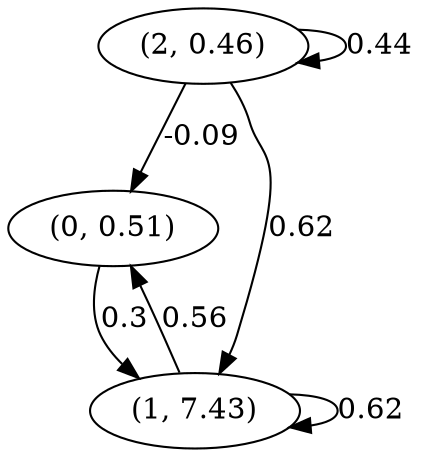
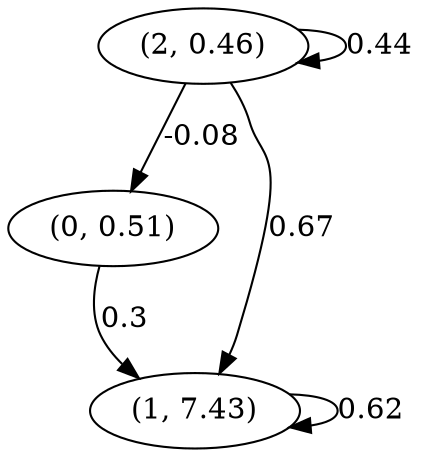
edge "(2, 0.46)" -> "(0, 0.51)": label "-0.09" -> "-0.08"
edge "(2, 0.46)" -> "(1, 7.43)": label "0.62" -> "0.67"
edge "(1, 7.43)" -> "(0, 0.51)": removed, label "0.56"
